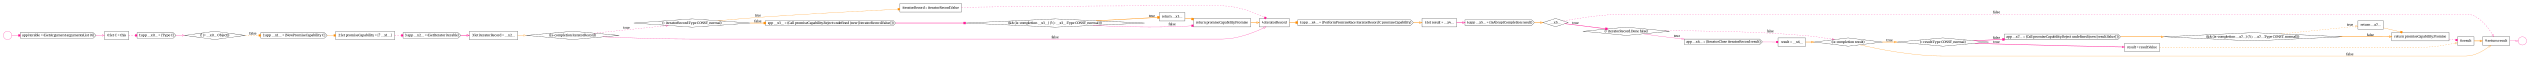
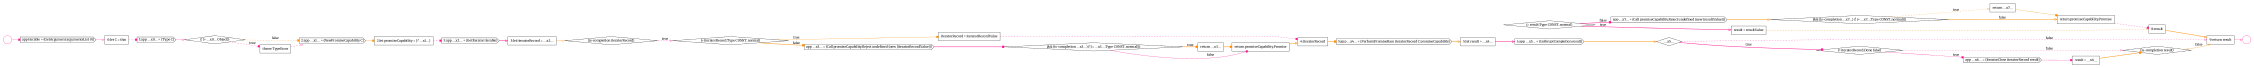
edge "(= iteratorRecord.Done false)" -> "app __x6__ = (IteratorClose iteratorRecord result)": arrowhead onormal -> box
edge "(is-completion iteratorRecord)" -> "4:iteratorRecord": removed, label "false"
edge "result = __x6__" -> "(is-completion result)": arrowhead onormal -> box
edge "(is-completion result)" -> "(= result.Type CONST_normal)": removed, label "true"
node "throw TypeError": added
